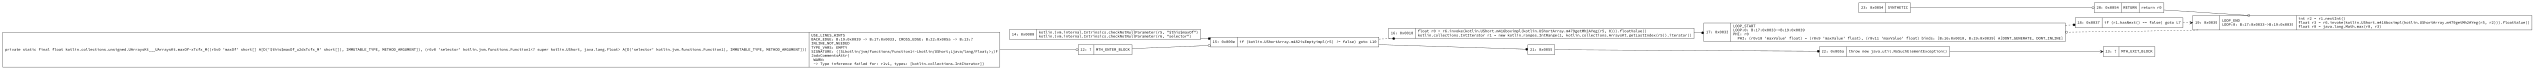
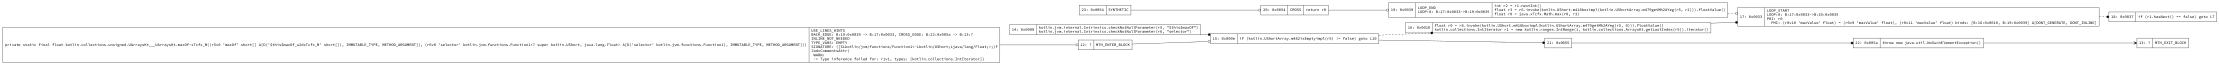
node "20: 0x0054": text "RETURN" -> "CROSS"
edge "18: 0x0037" -> "19: 0x0039": removed
node "19: 0x0039": text "float r0 = java.lang.Math.max(r0, r3)" -> "float r0 = java.xTcfx.Math.max(r0, r3)"
